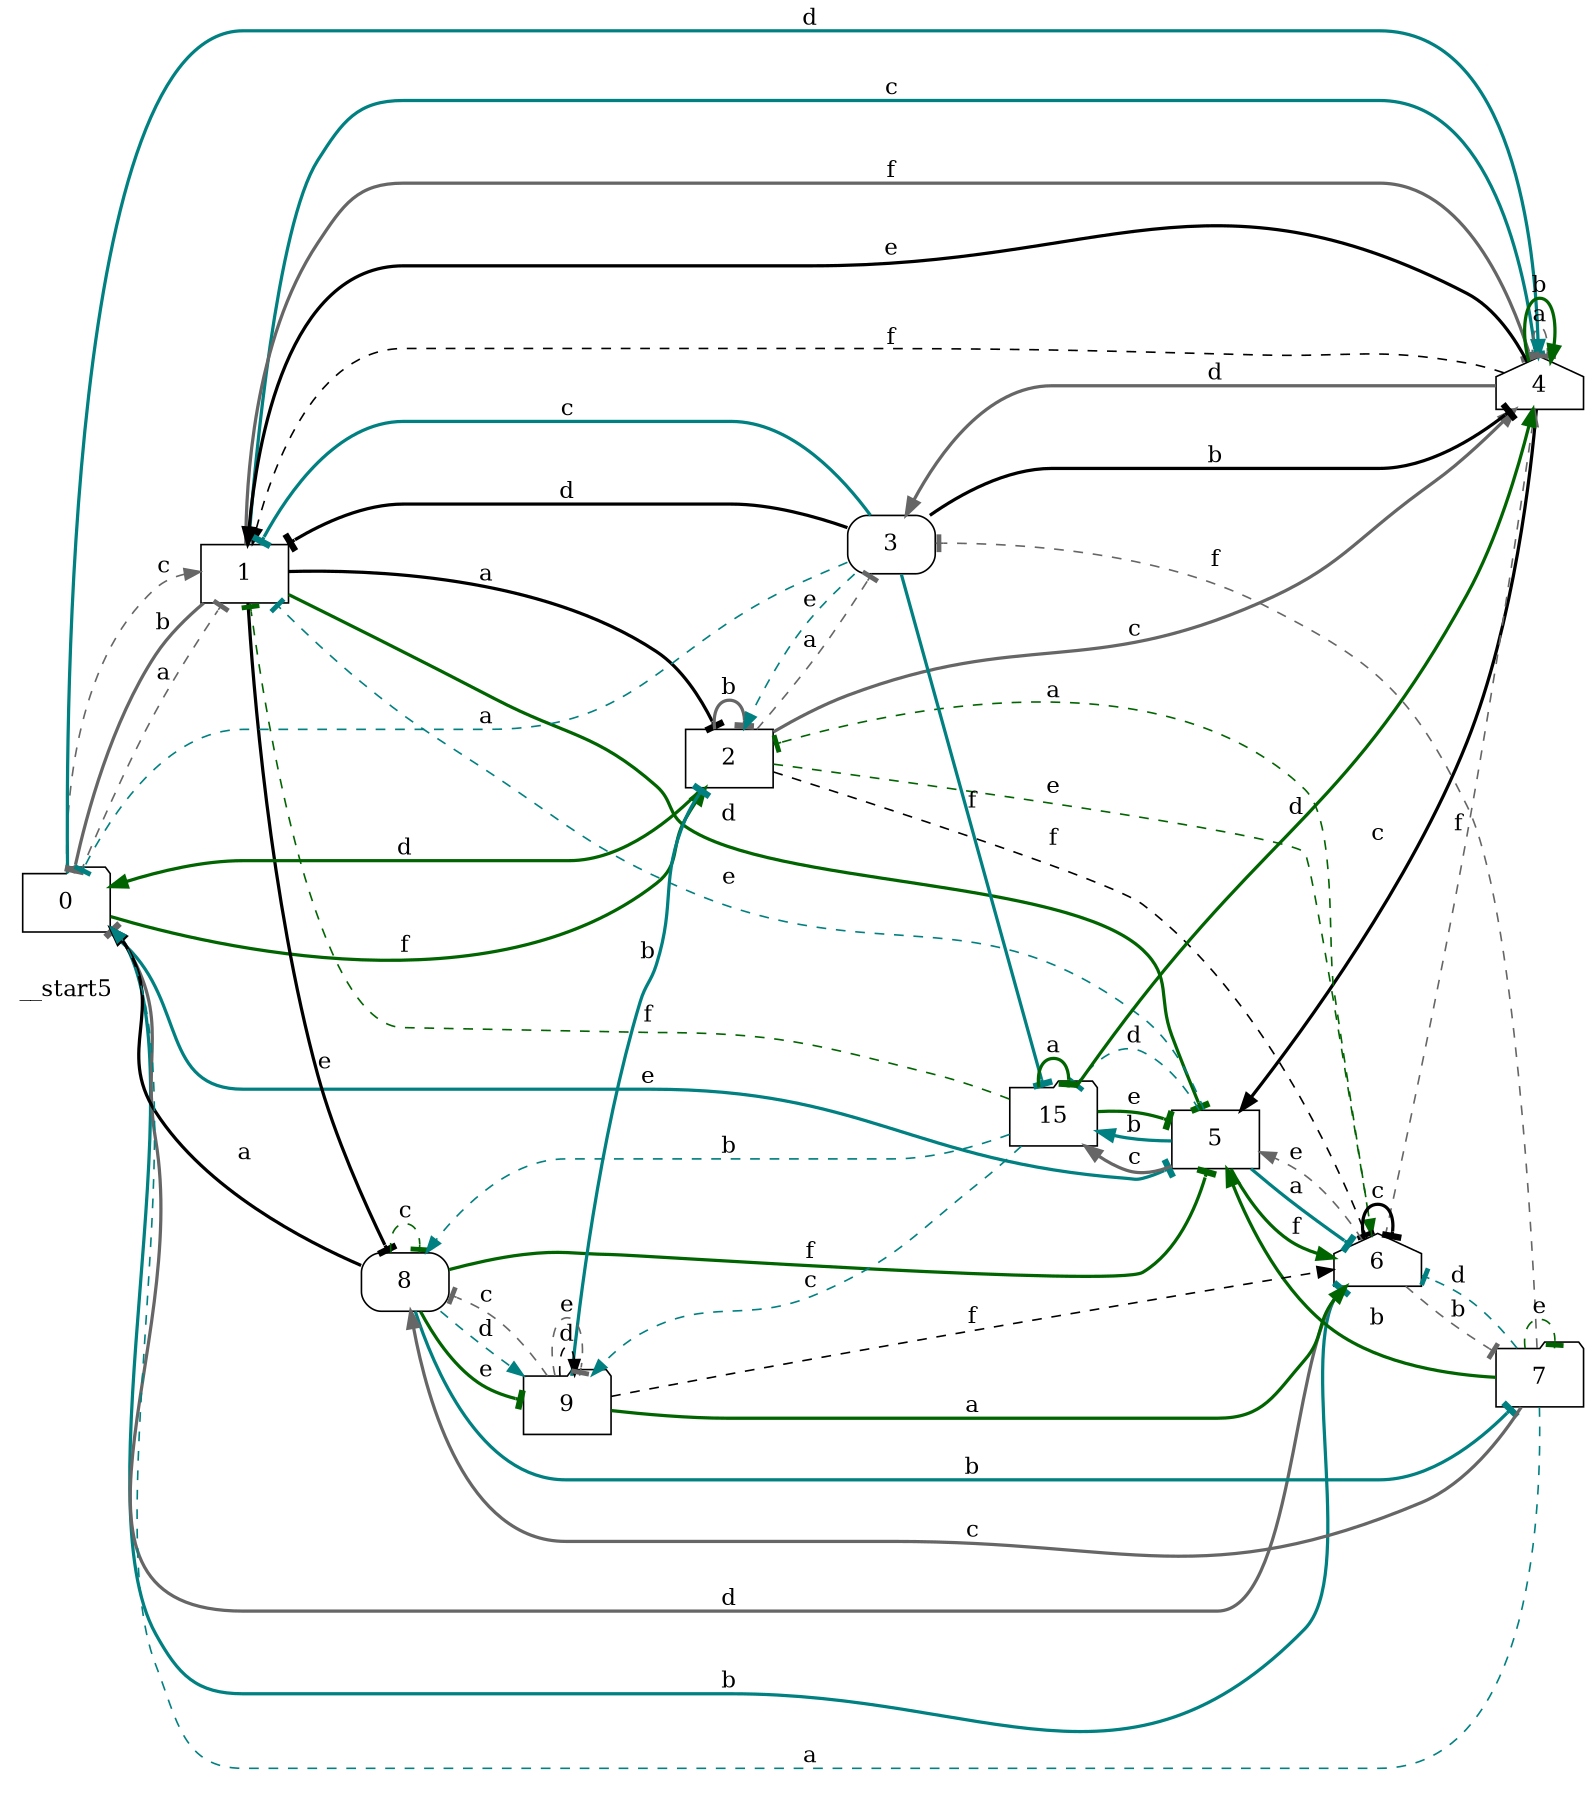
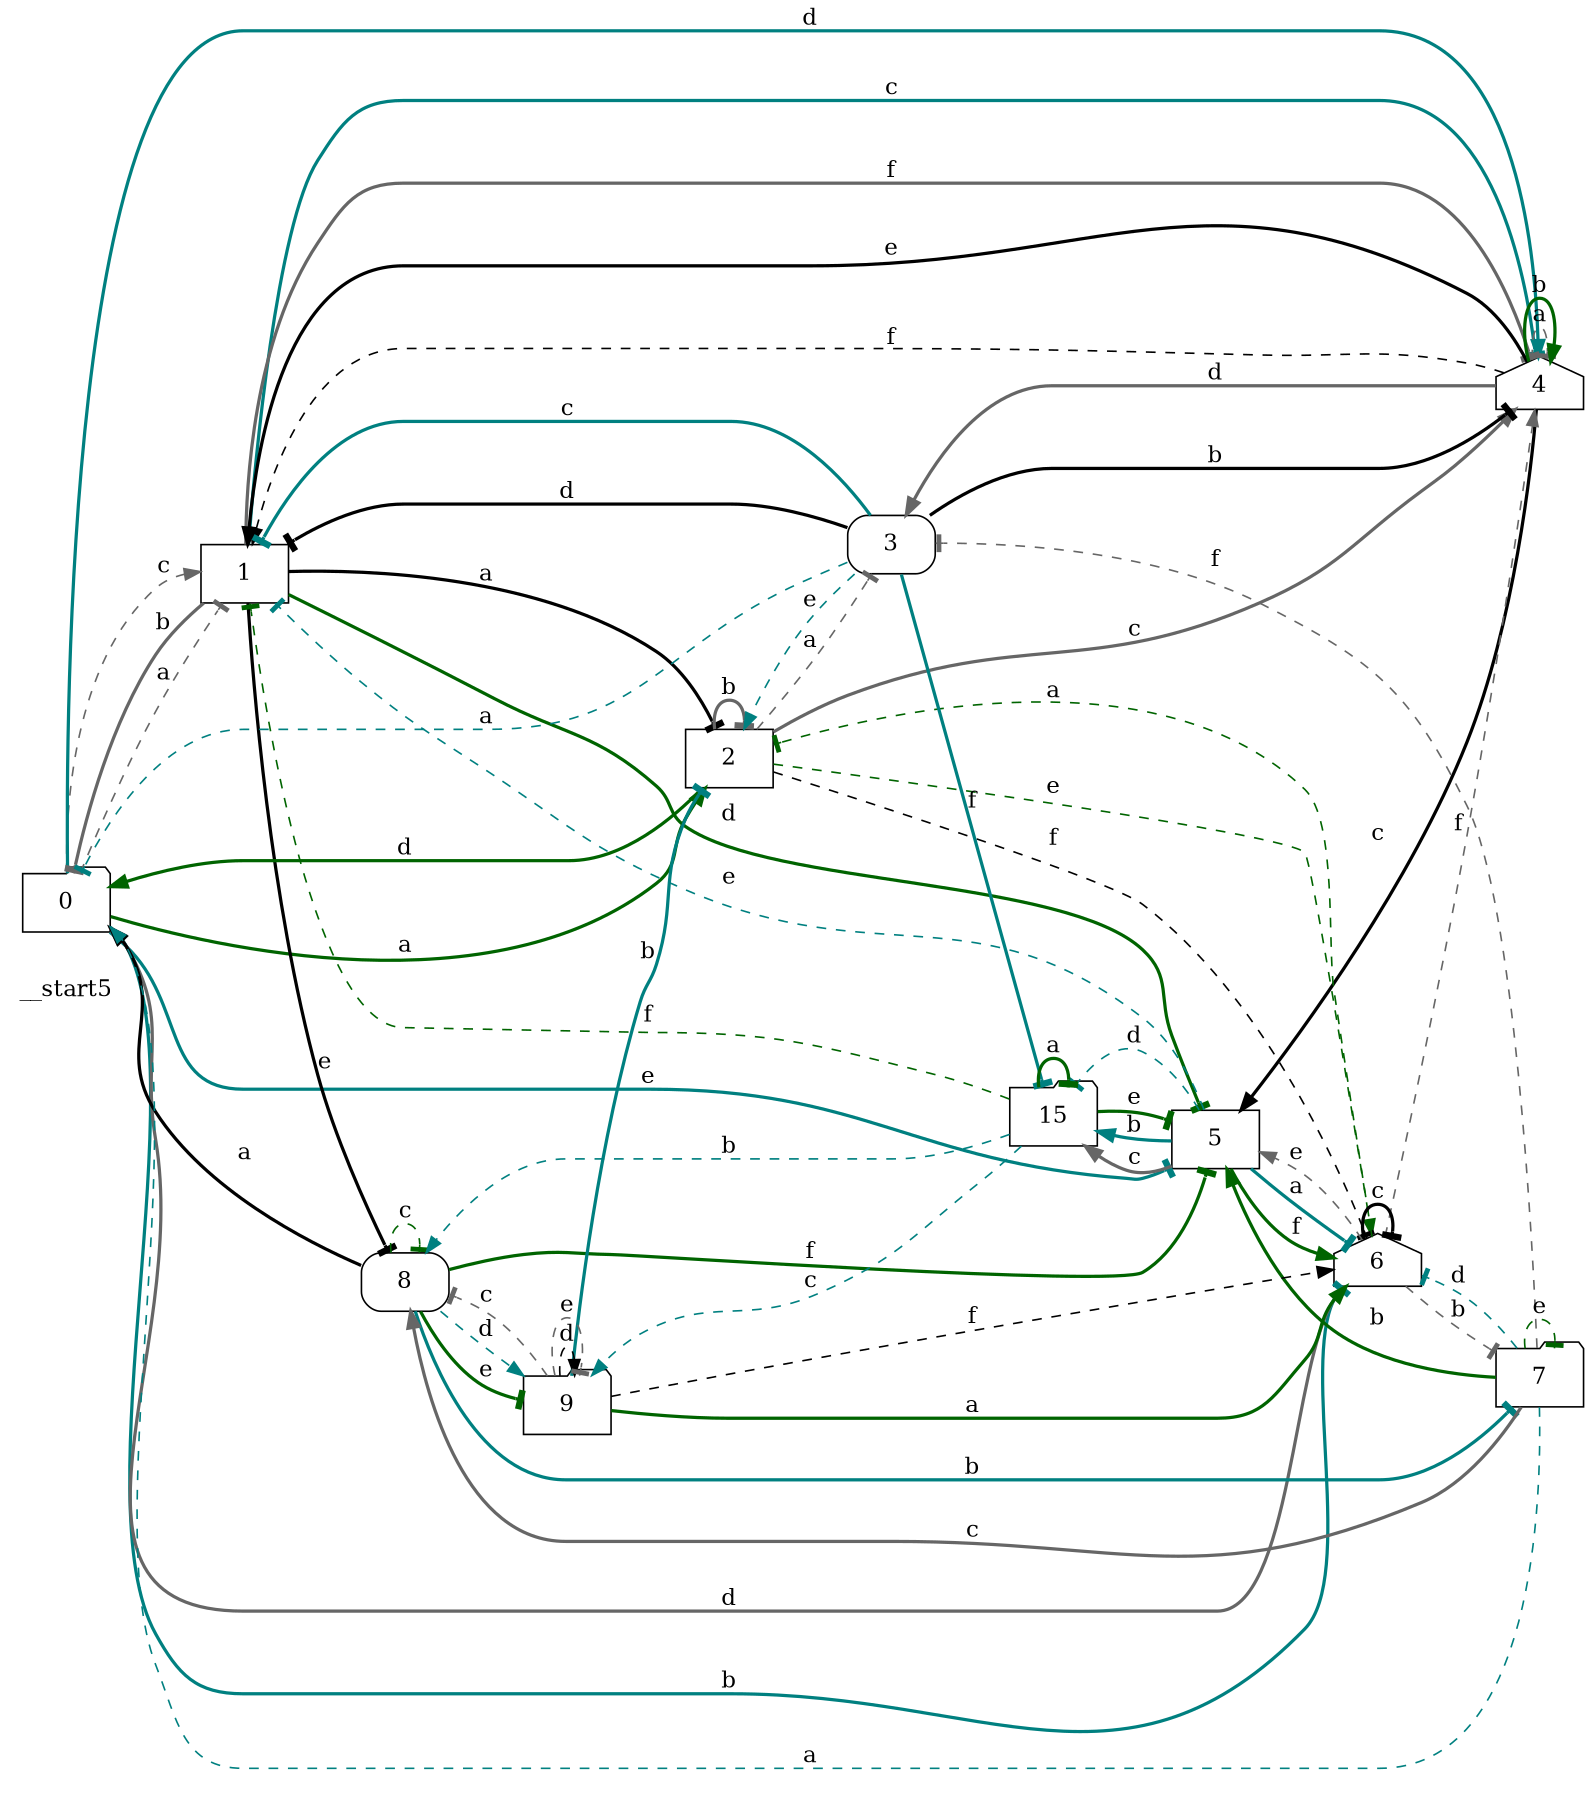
edge "15" -> "4": removed, label "d"
edge "0" -> "2": label "f" -> "a"
edge "6" -> "0": arrowhead tee -> normal
